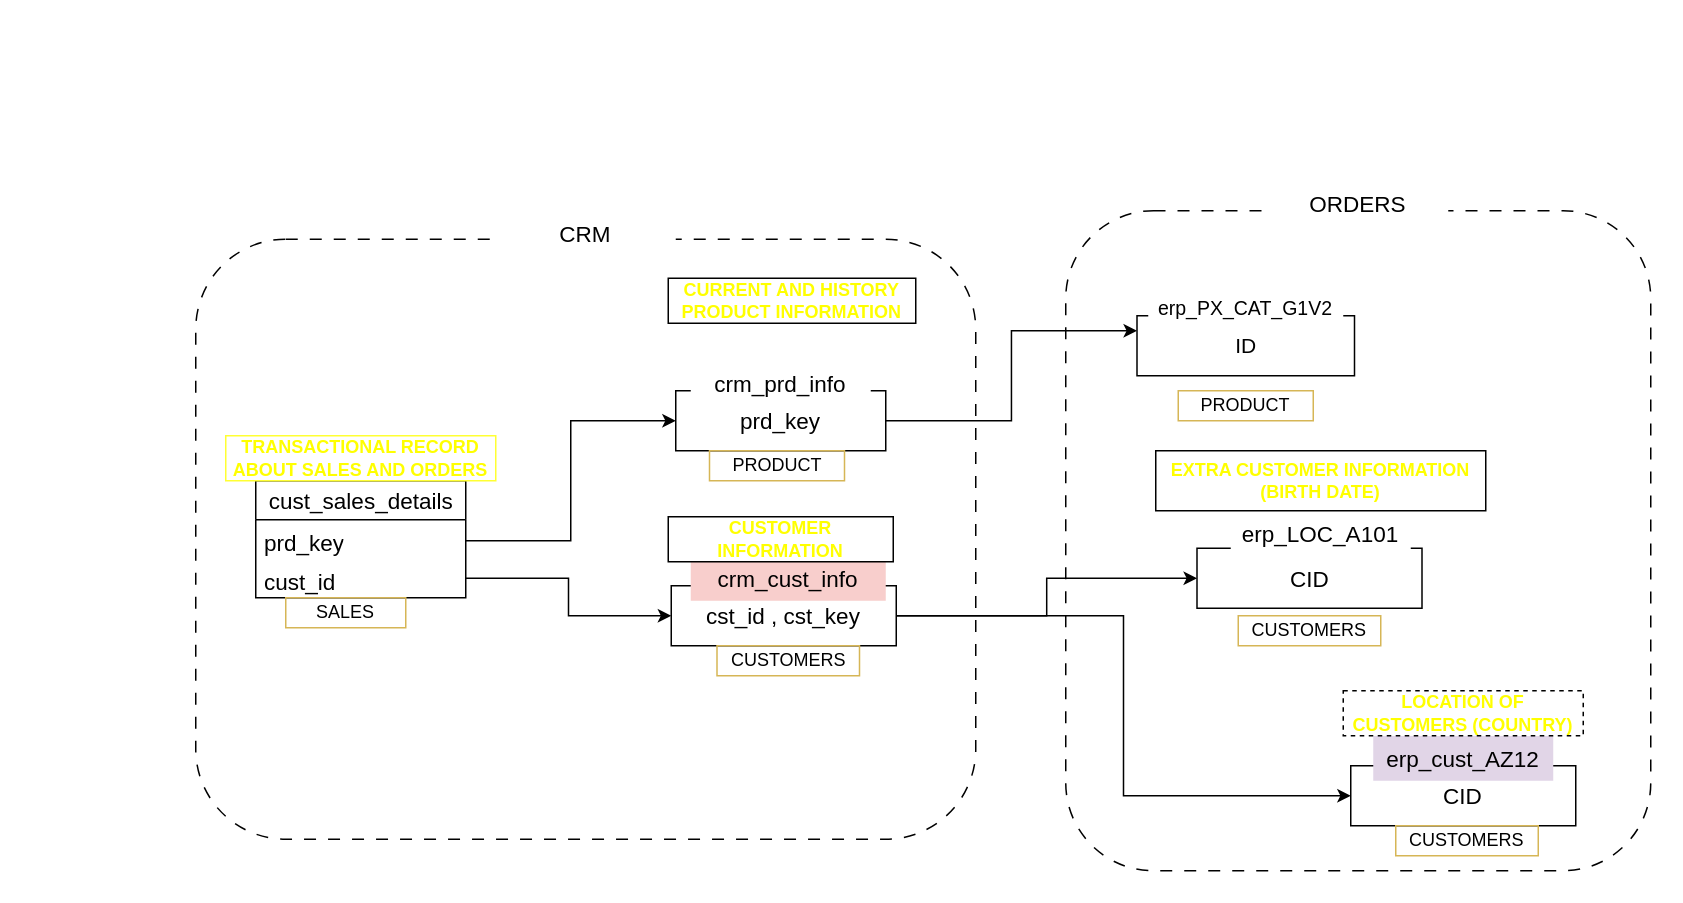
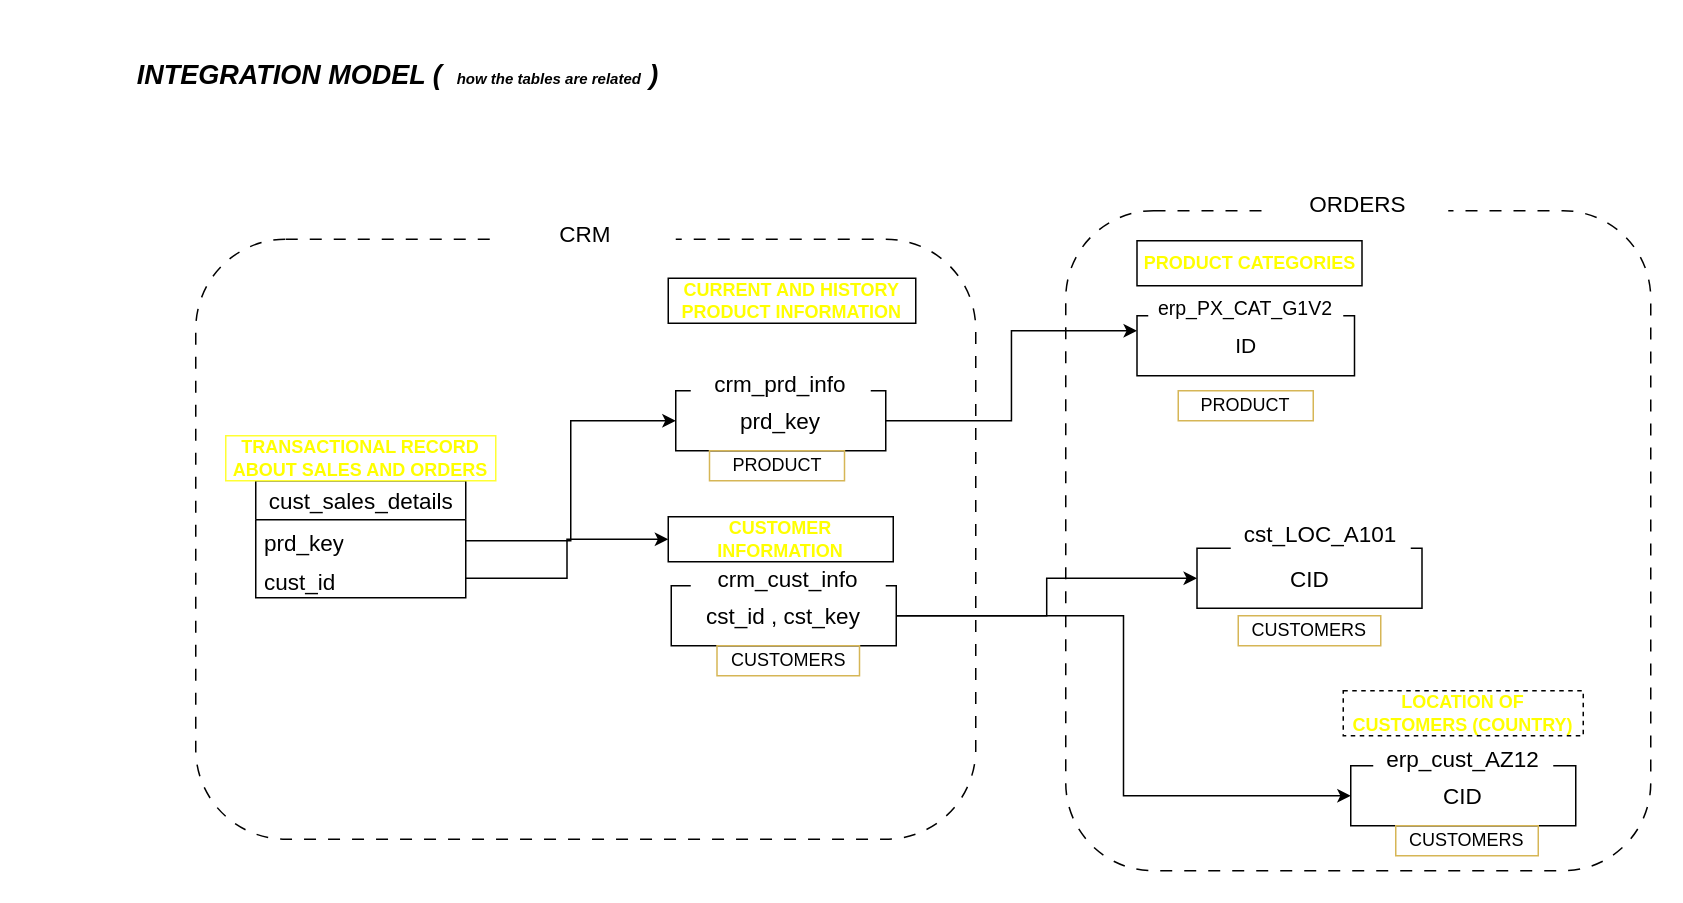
node "INTEGRATION MODEL ( how the tables are related )": added
node "PRODUCT CATEGORIES": added
node "EXTRA CUSTOMER INFORMATION (BIRTH DATE)": removed
node "erp_LOC_A101": label "erp_LOC_A101" -> "cst_LOC_A101"
node "crm_cust_info": fillcolor #f8cecc -> #ffffff
node "SALES": removed
edge "cust_id" -> "cst_id , cst_key": now "cust_id" -> "CUSTOMER INFORMATION"
node "erp_cust_AZ12": fillcolor #e1d5e7 -> #ffffff
